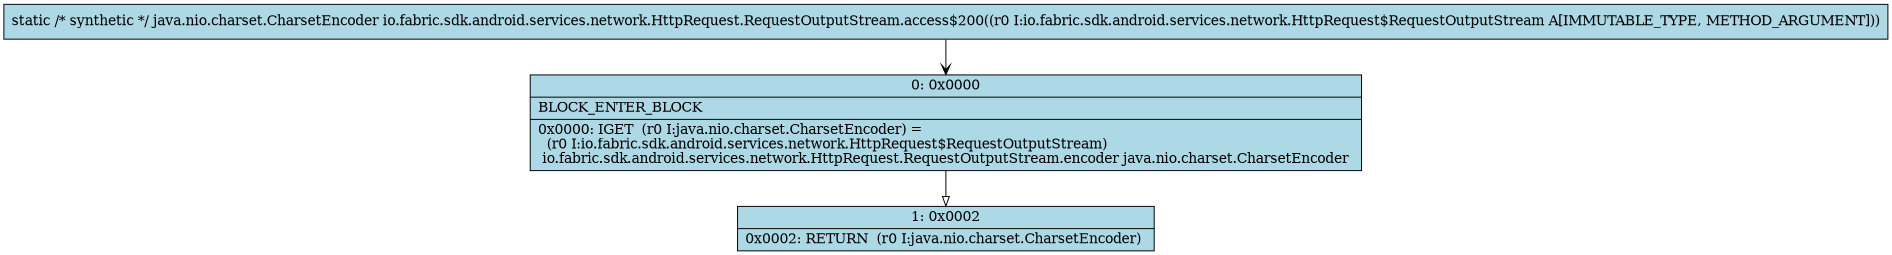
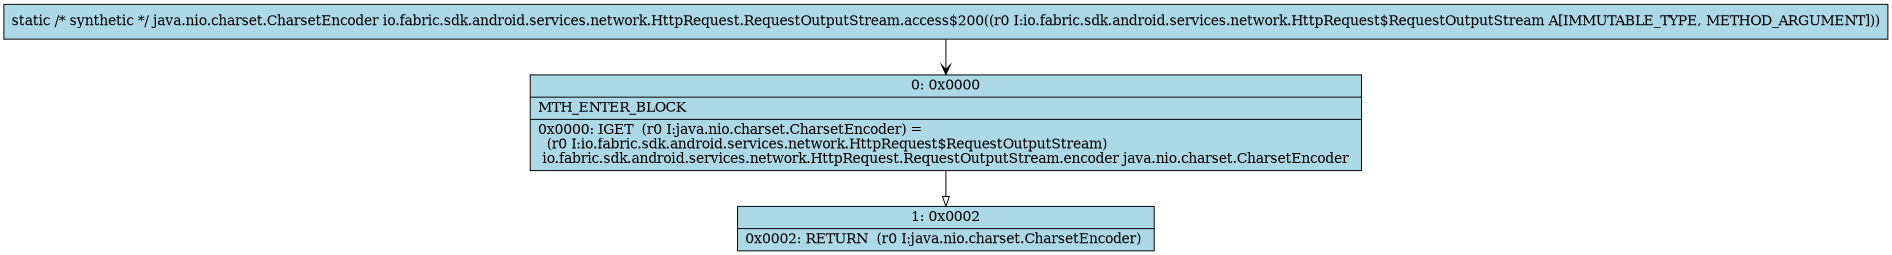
node "0: 0x0000": text "BLOCK_ENTER_BLOCK" -> "MTH_ENTER_BLOCK"
